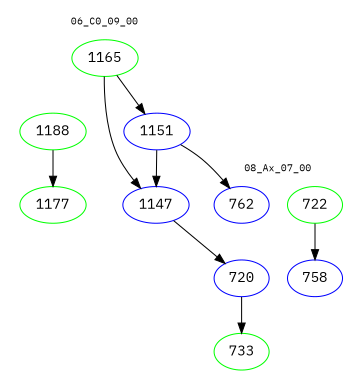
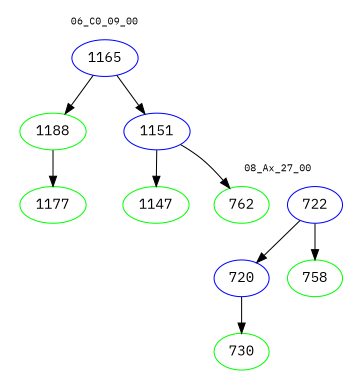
node "1165": color green -> blue
edge "1165" -> "1147": now "1165" -> "1188"
cluster "08_Ax_07_00": label "08_Ax_07_00" -> "08_Ax_27_00"
node "1147": color blue -> green
node "762": color blue -> green
node "722": color green -> blue
edge "1147" -> "720": now "722" -> "720"
node "758": color blue -> green
node "733": label "733" -> "730"
